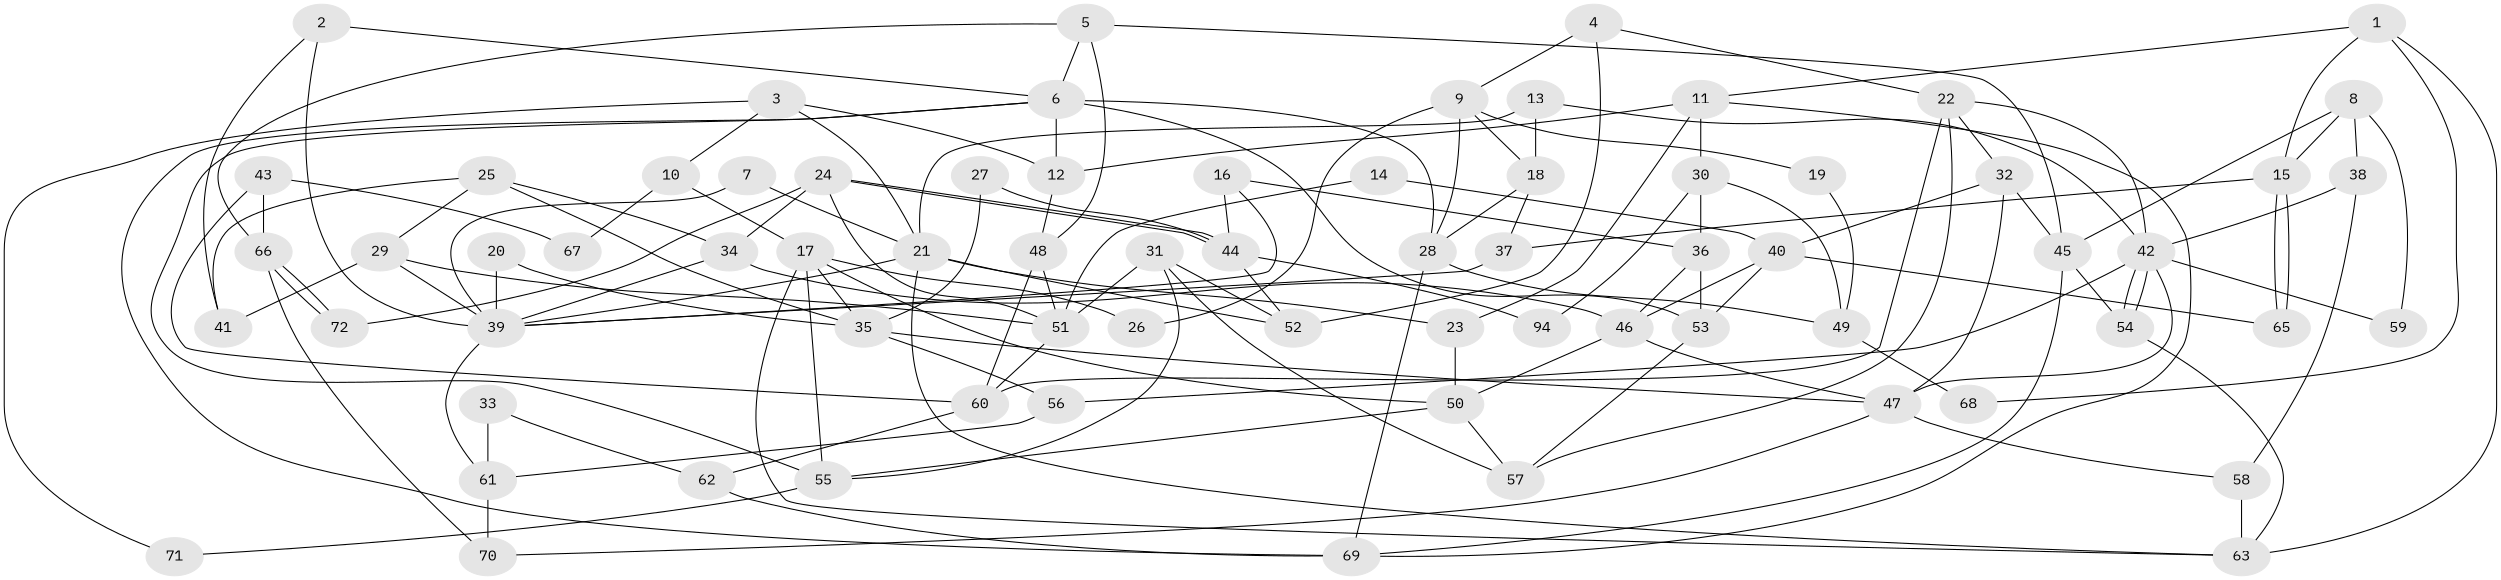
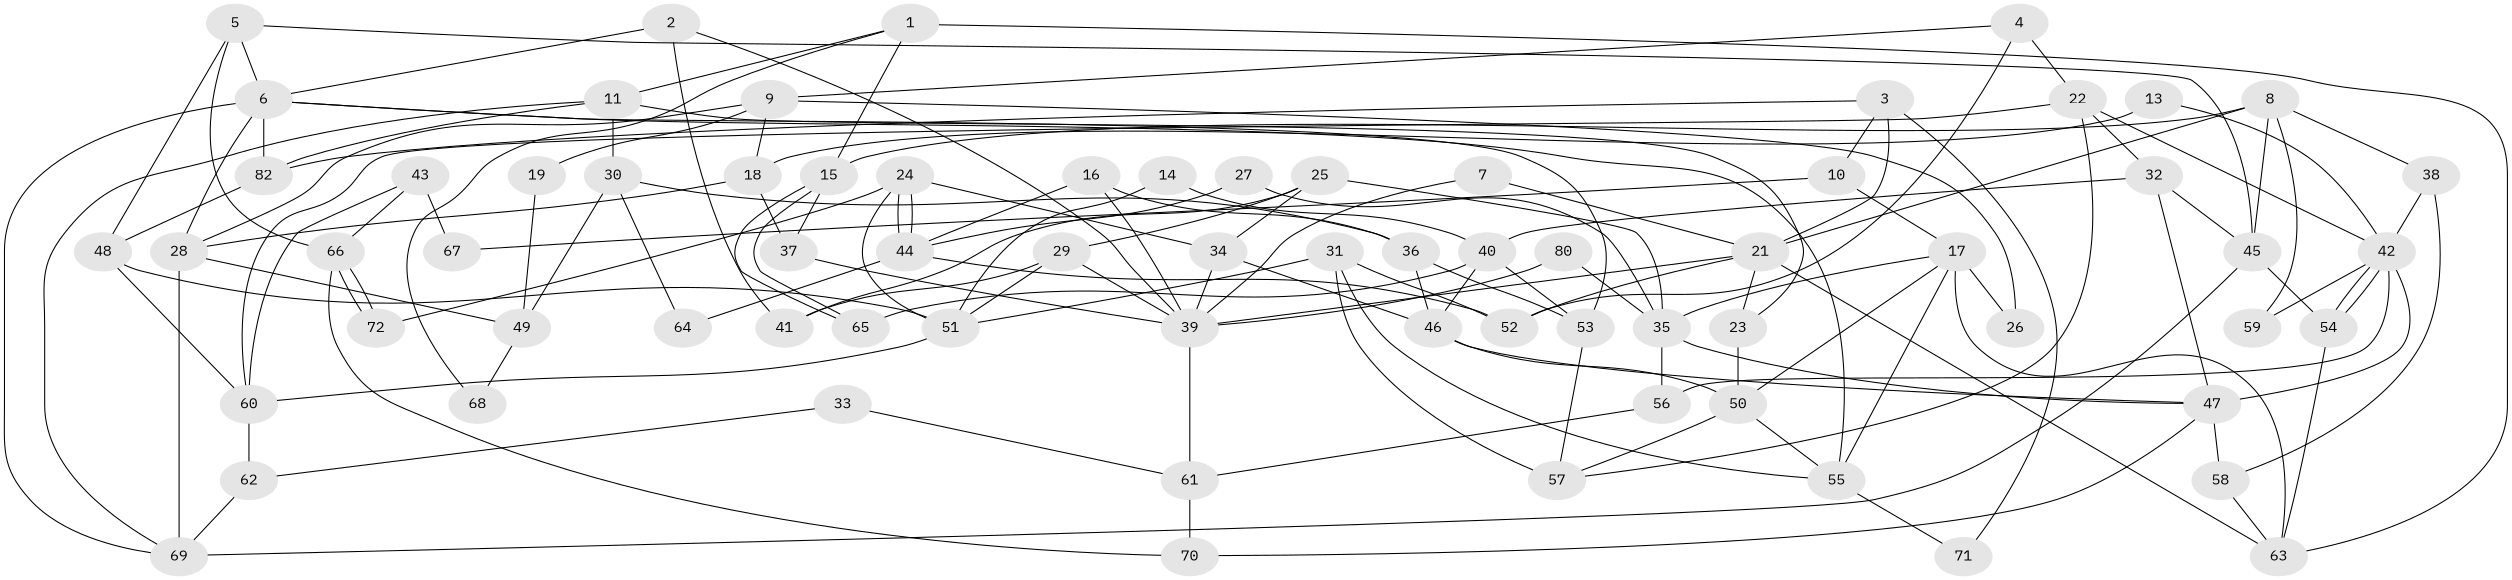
edge "13" -- "21": now "8" -- "21"
node "12": label "12" -> "82"
node "20": label "20" -> "80"
node "94": label "94" -> "64"
